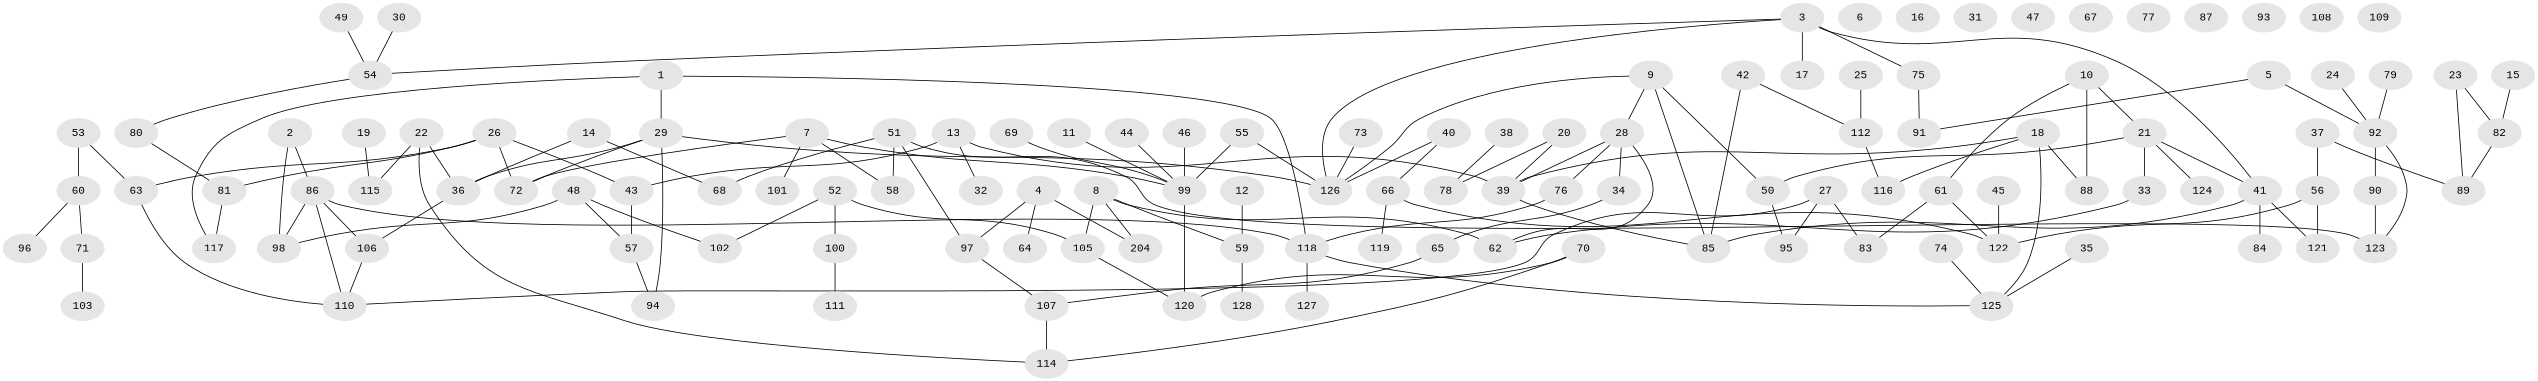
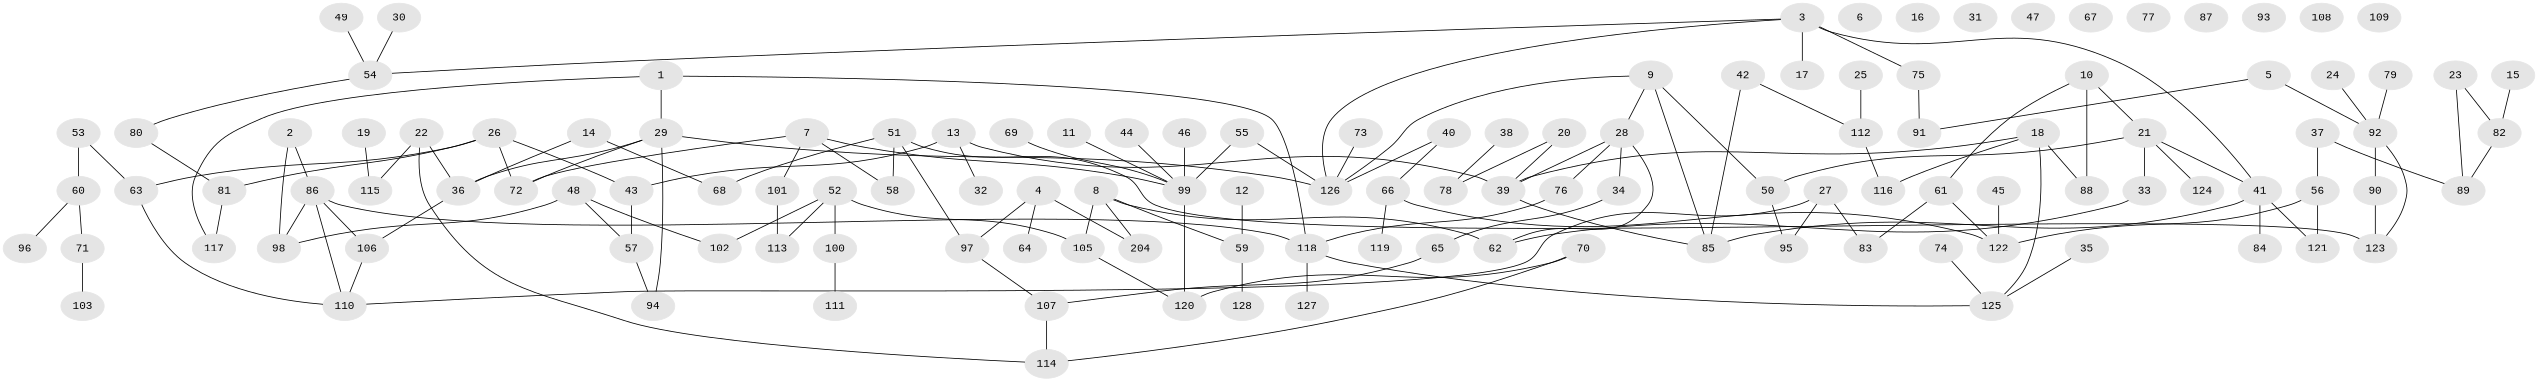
node "113": added
